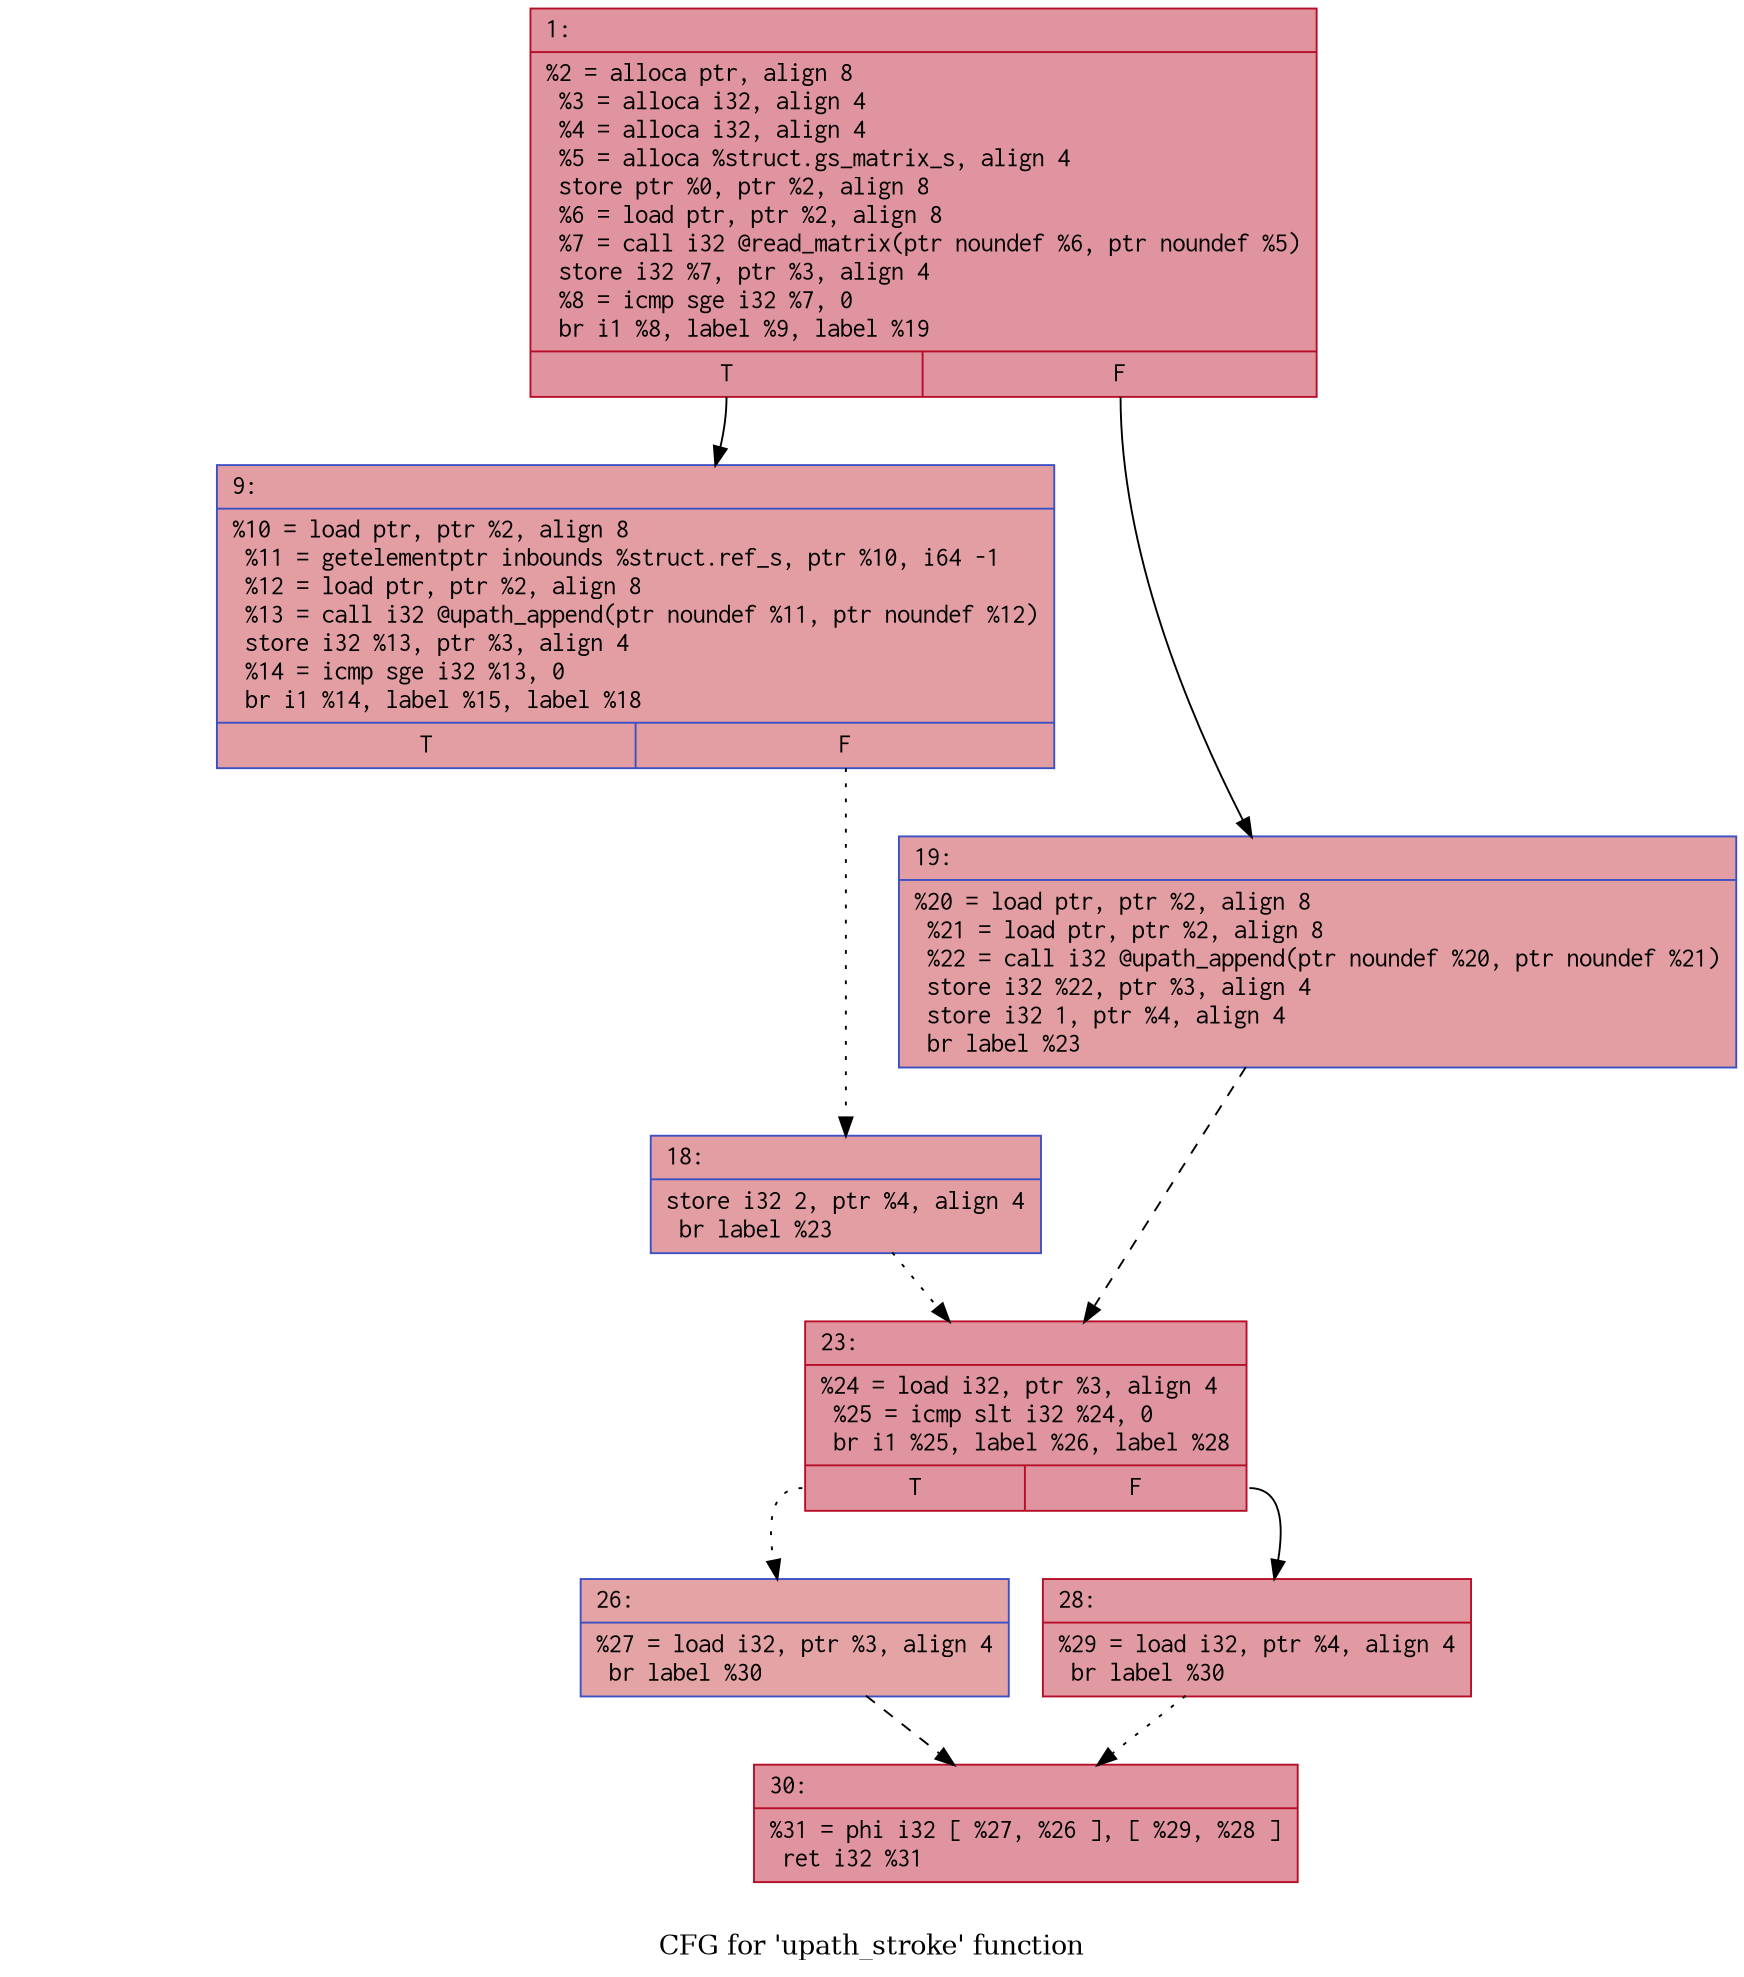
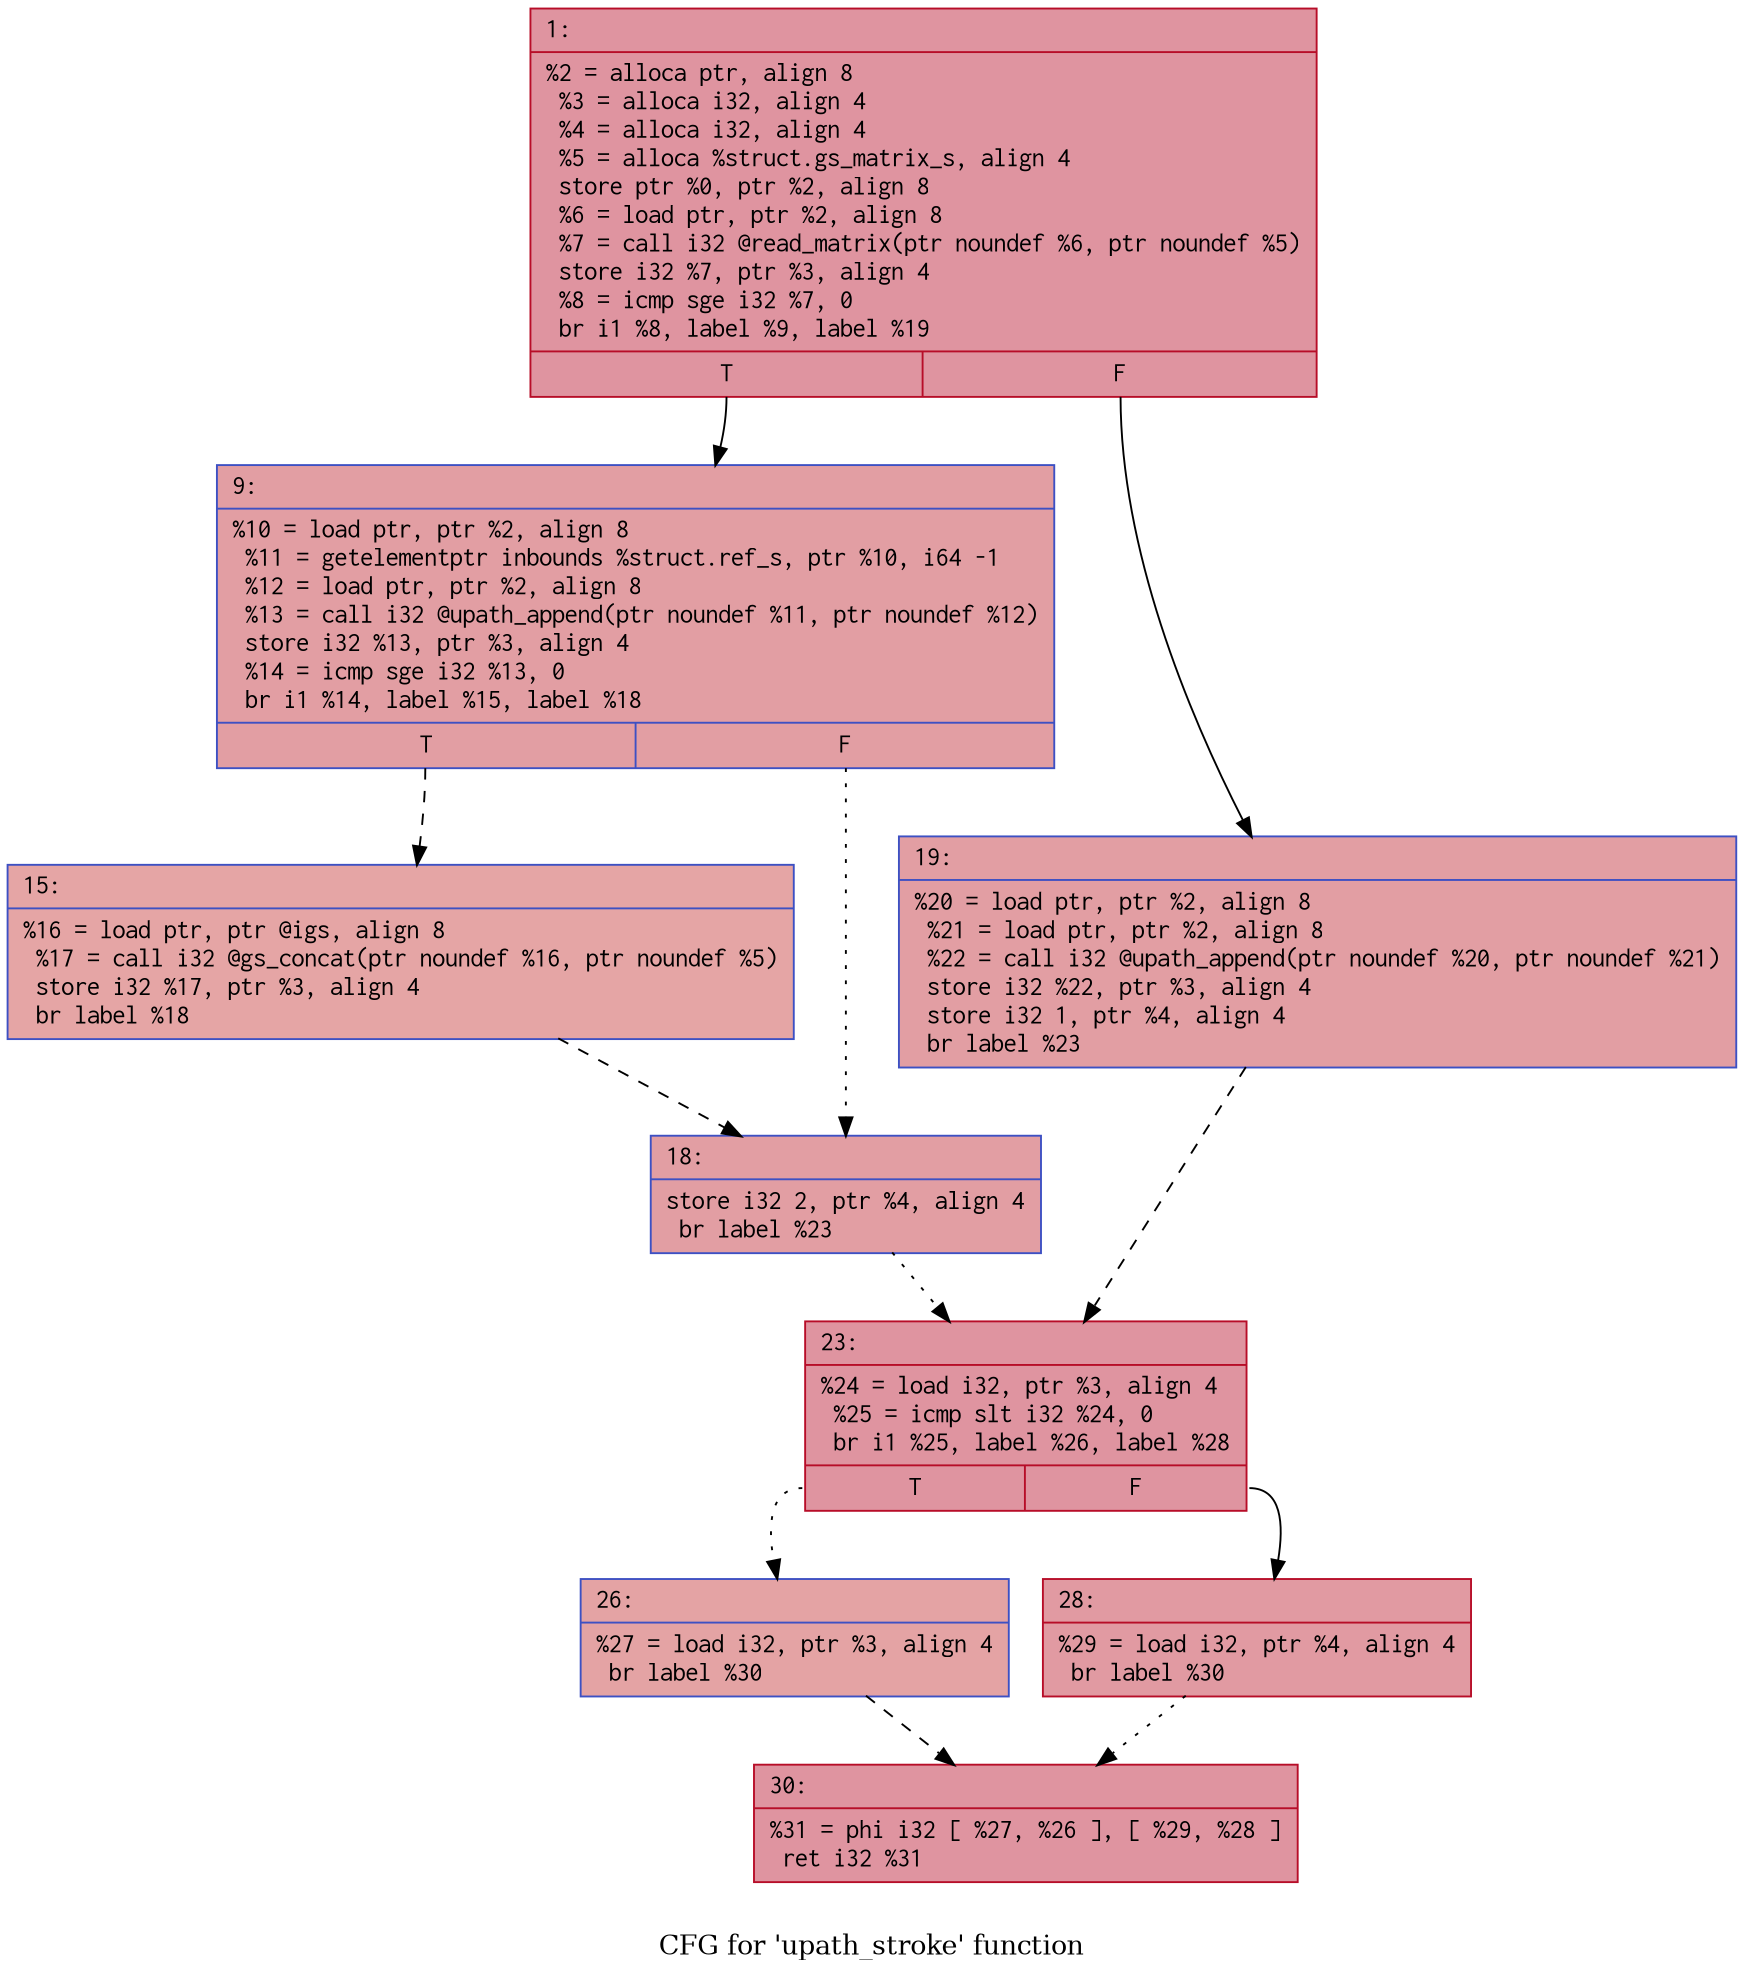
node "15:": added
